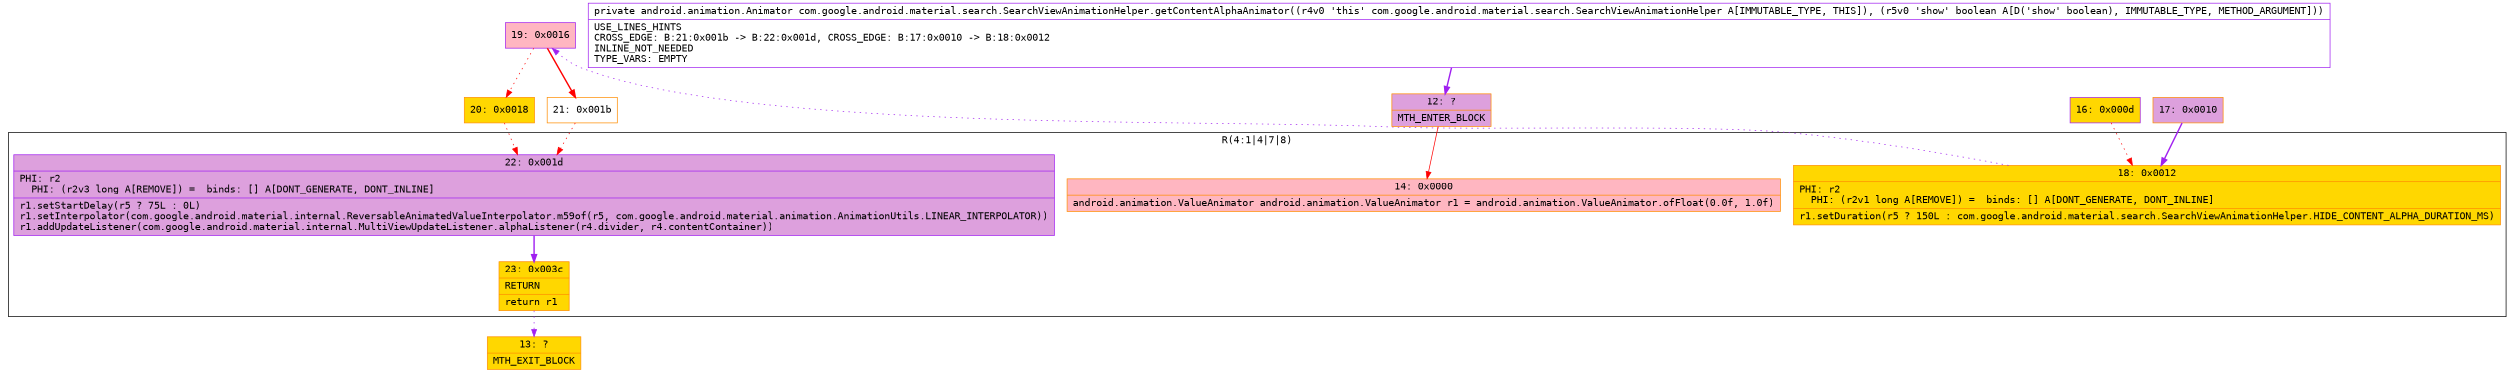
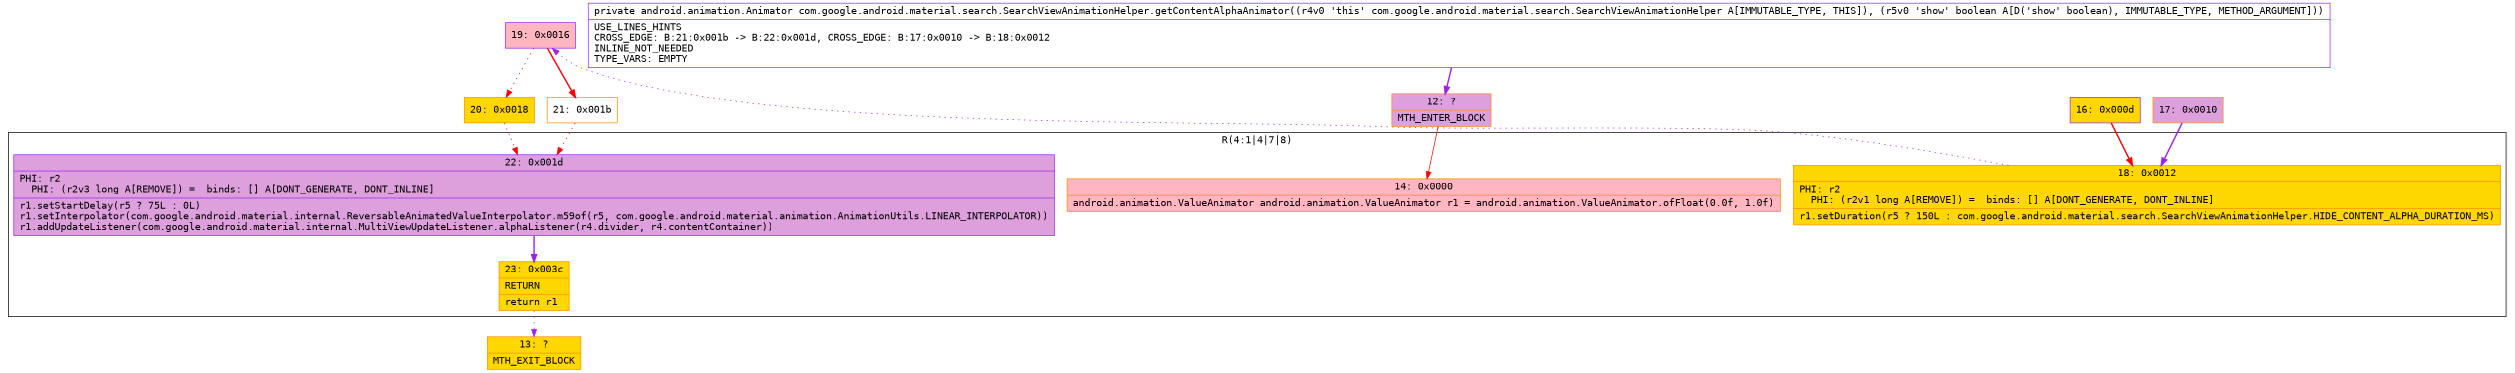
edge "16: 0x000d" -> "18: 0x0012": style dotted -> bold
